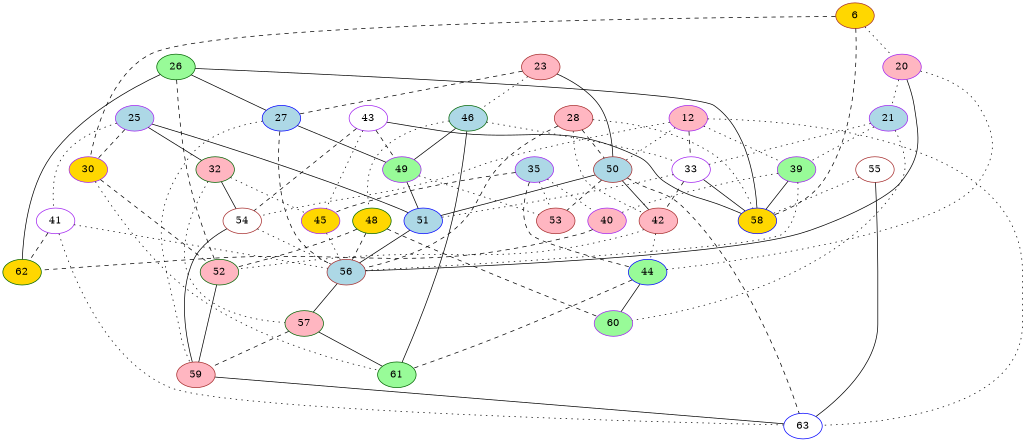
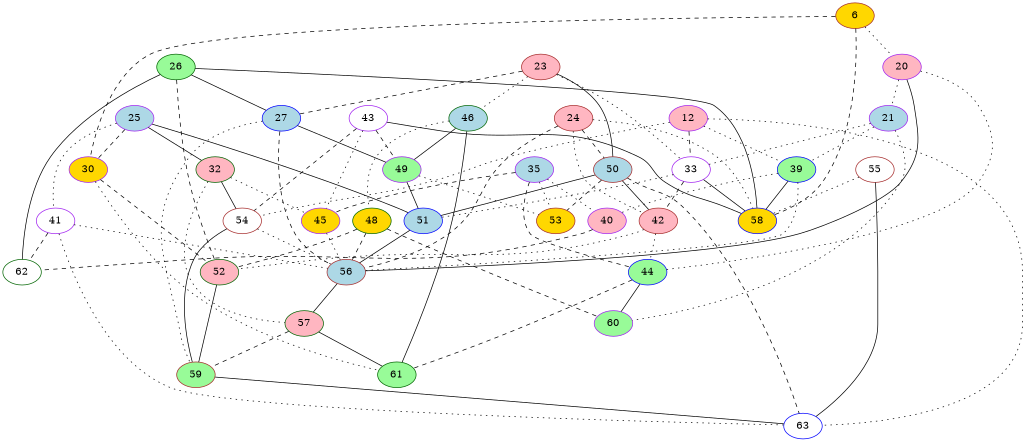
node "28": label "28" -> "24"
edge "46" -- "33": now "23" -- "33"
edge "12" -- "50": removed
node "39": color purple -> blue
node "53": fillcolor lightpink -> gold
node "62": fillcolor gold -> white
node "59": fillcolor lightpink -> palegreen
